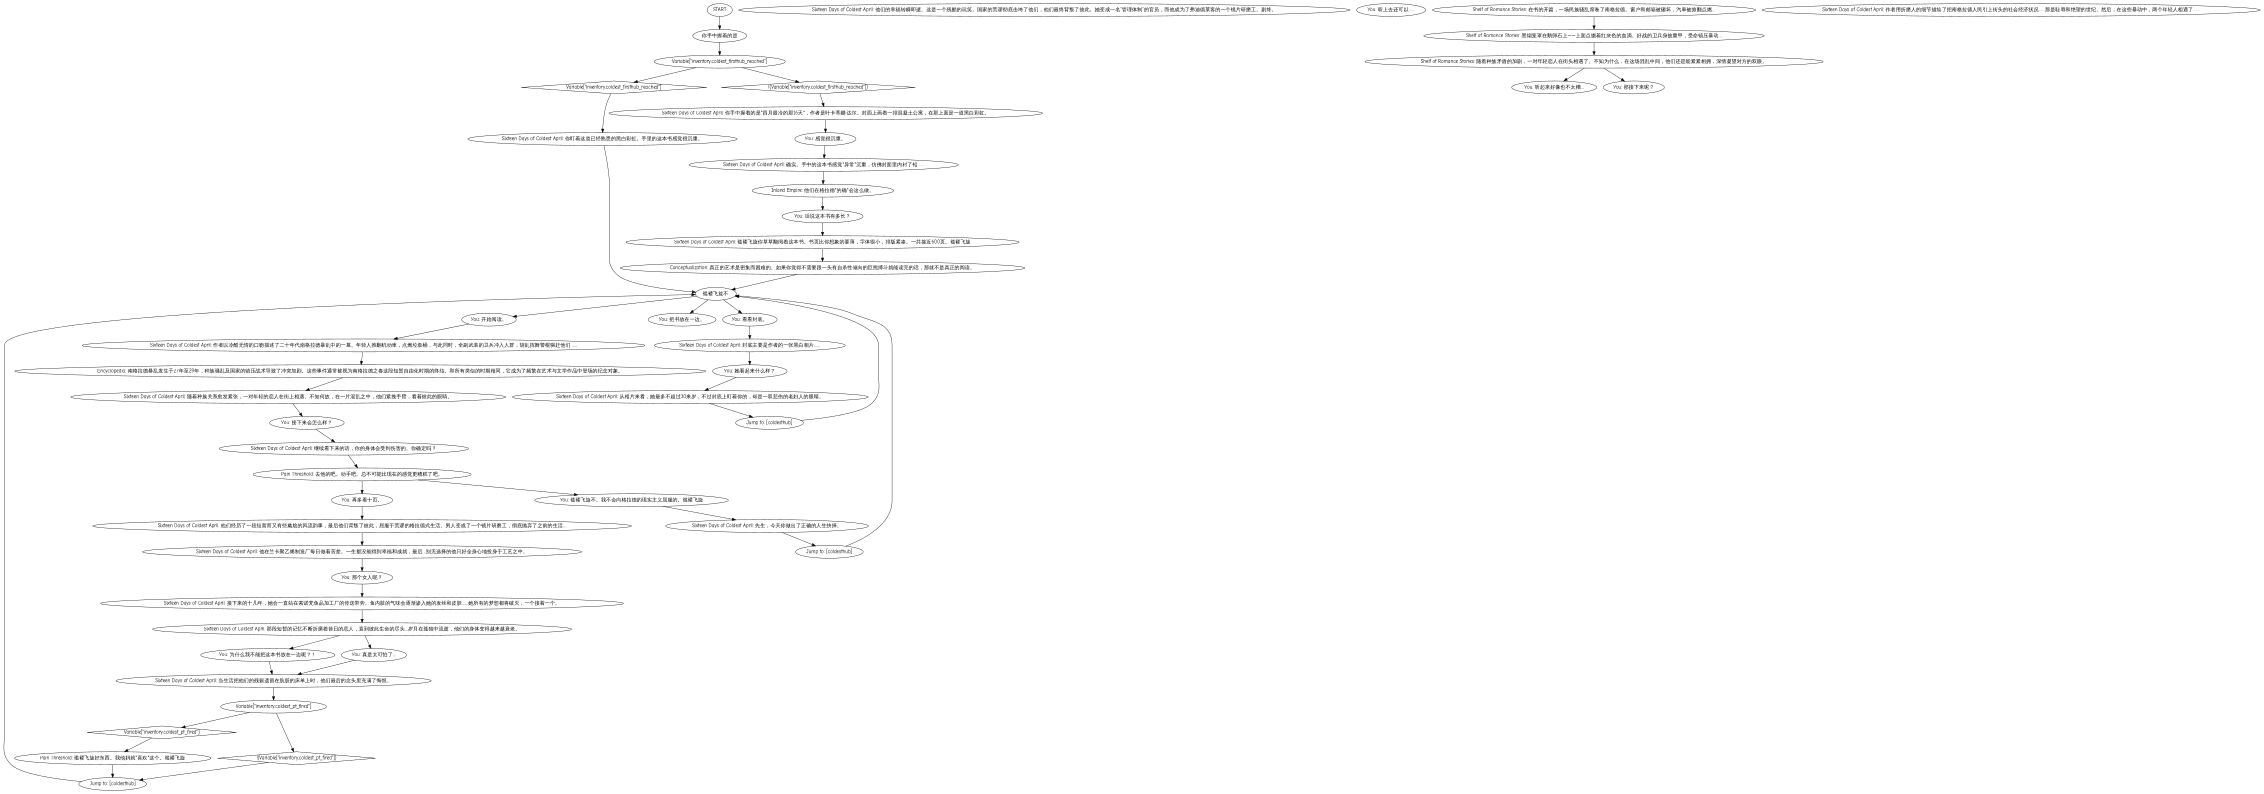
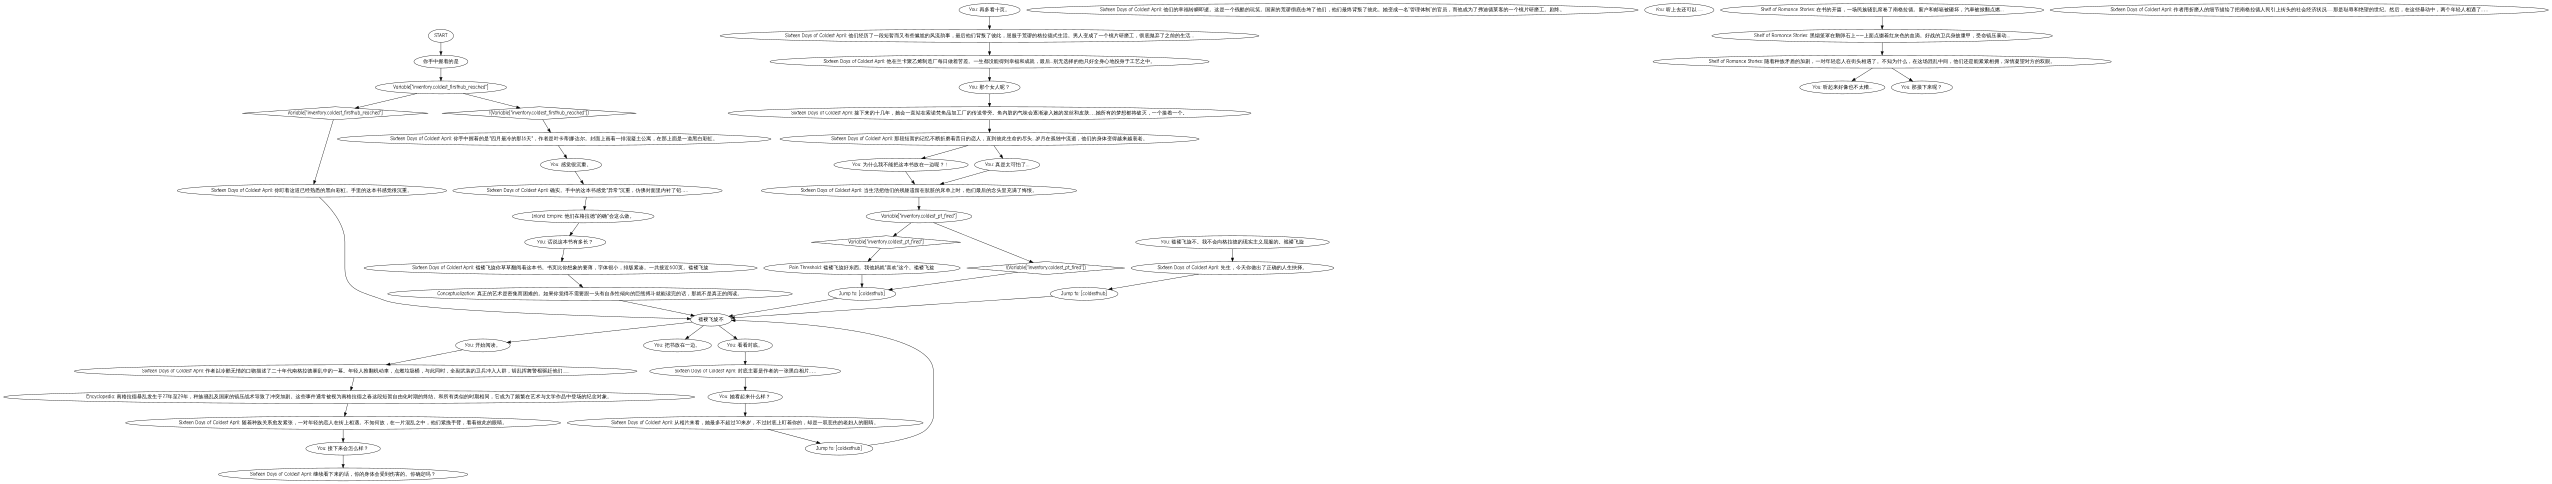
node "Pain Threshold: 去他的吧。动手吧。总不可能比现在的感觉更糟糕了吧。": removed
